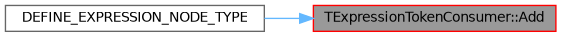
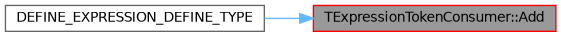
node "DEFINE_EXPRESSION_NODE_TYPE": label "DEFINE_EXPRESSION_NODE_TYPE" -> "DEFINE_EXPRESSION_DEFINE_TYPE"
